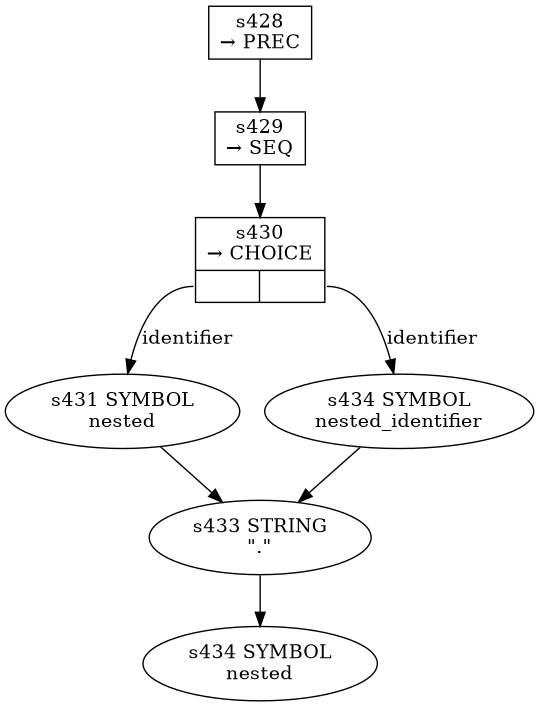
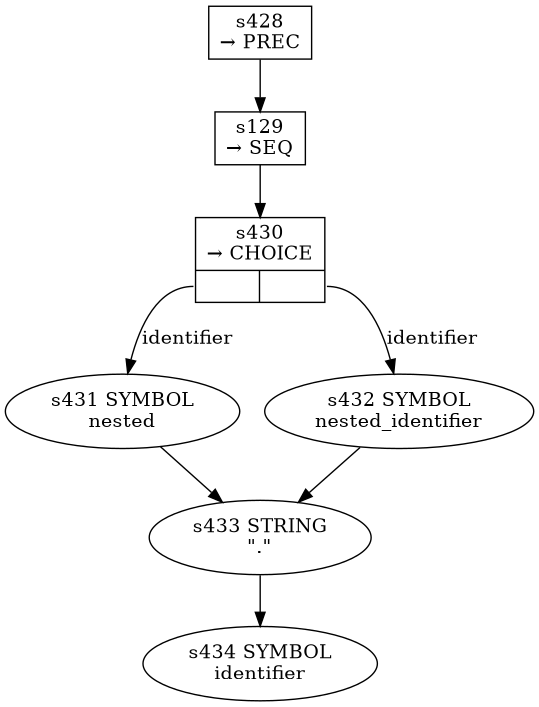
node "s429 → SEQ": label "s429 → SEQ" -> "s129 → SEQ"
node "s434 SYMBOL nested_identifier": label "s434 SYMBOL nested_identifier" -> "s432 SYMBOL nested_identifier"
node "s434 SYMBOL nested": label "s434 SYMBOL nested" -> "s434 SYMBOL identifier"
